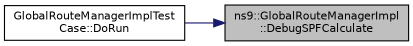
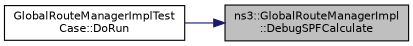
node "ns9::GlobalRouteManagerImpl ::DebugSPFCalculate": label "ns9::GlobalRouteManagerImpl ::DebugSPFCalculate" -> "ns3::GlobalRouteManagerImpl ::DebugSPFCalculate"
